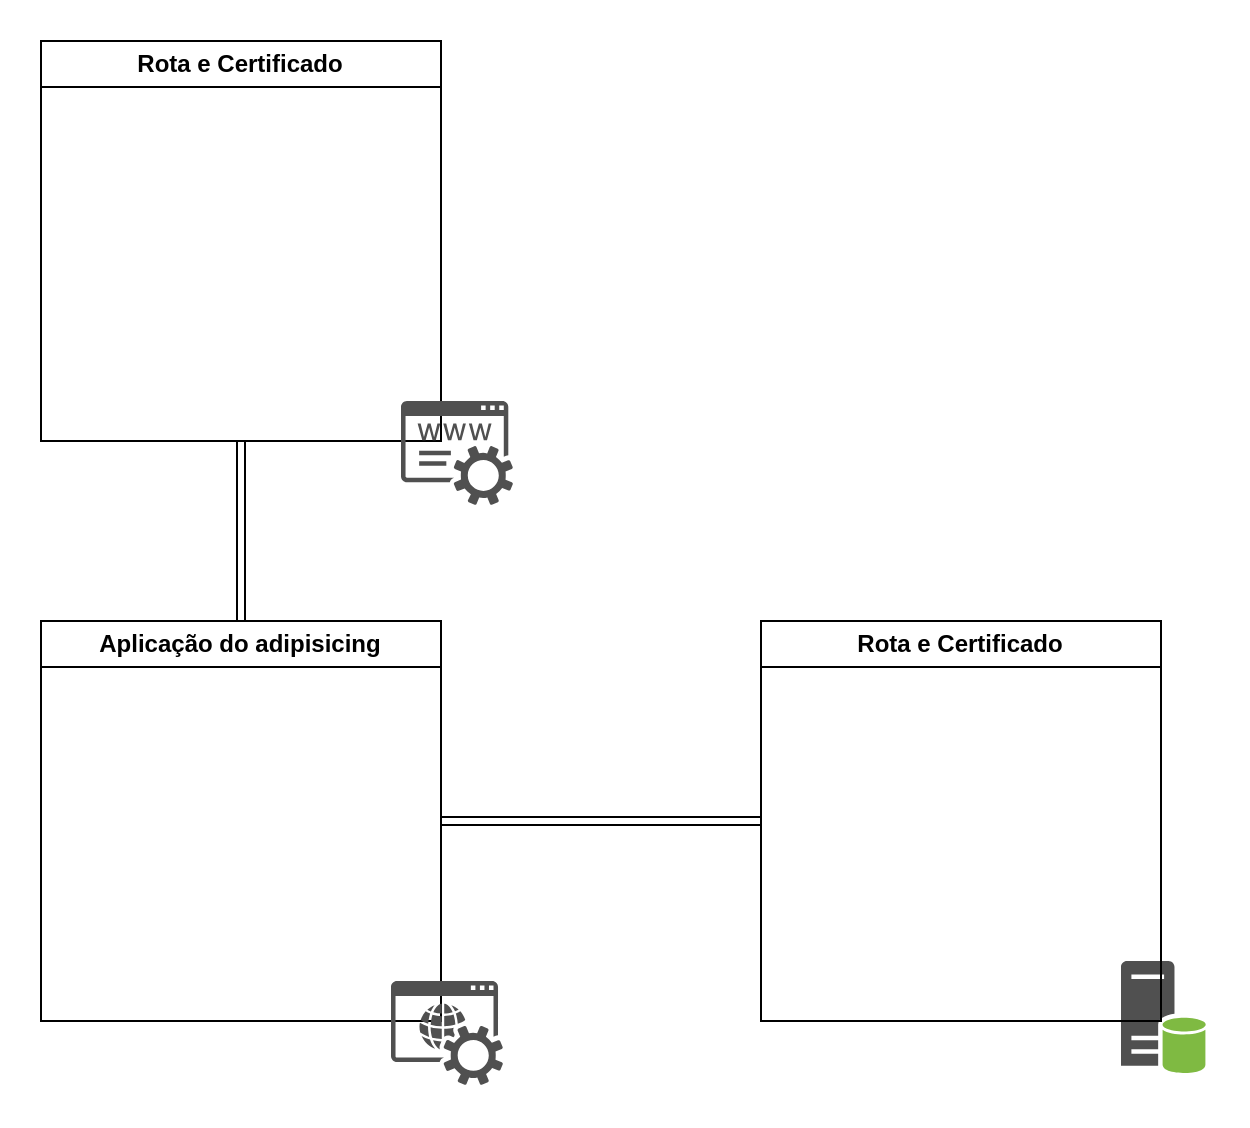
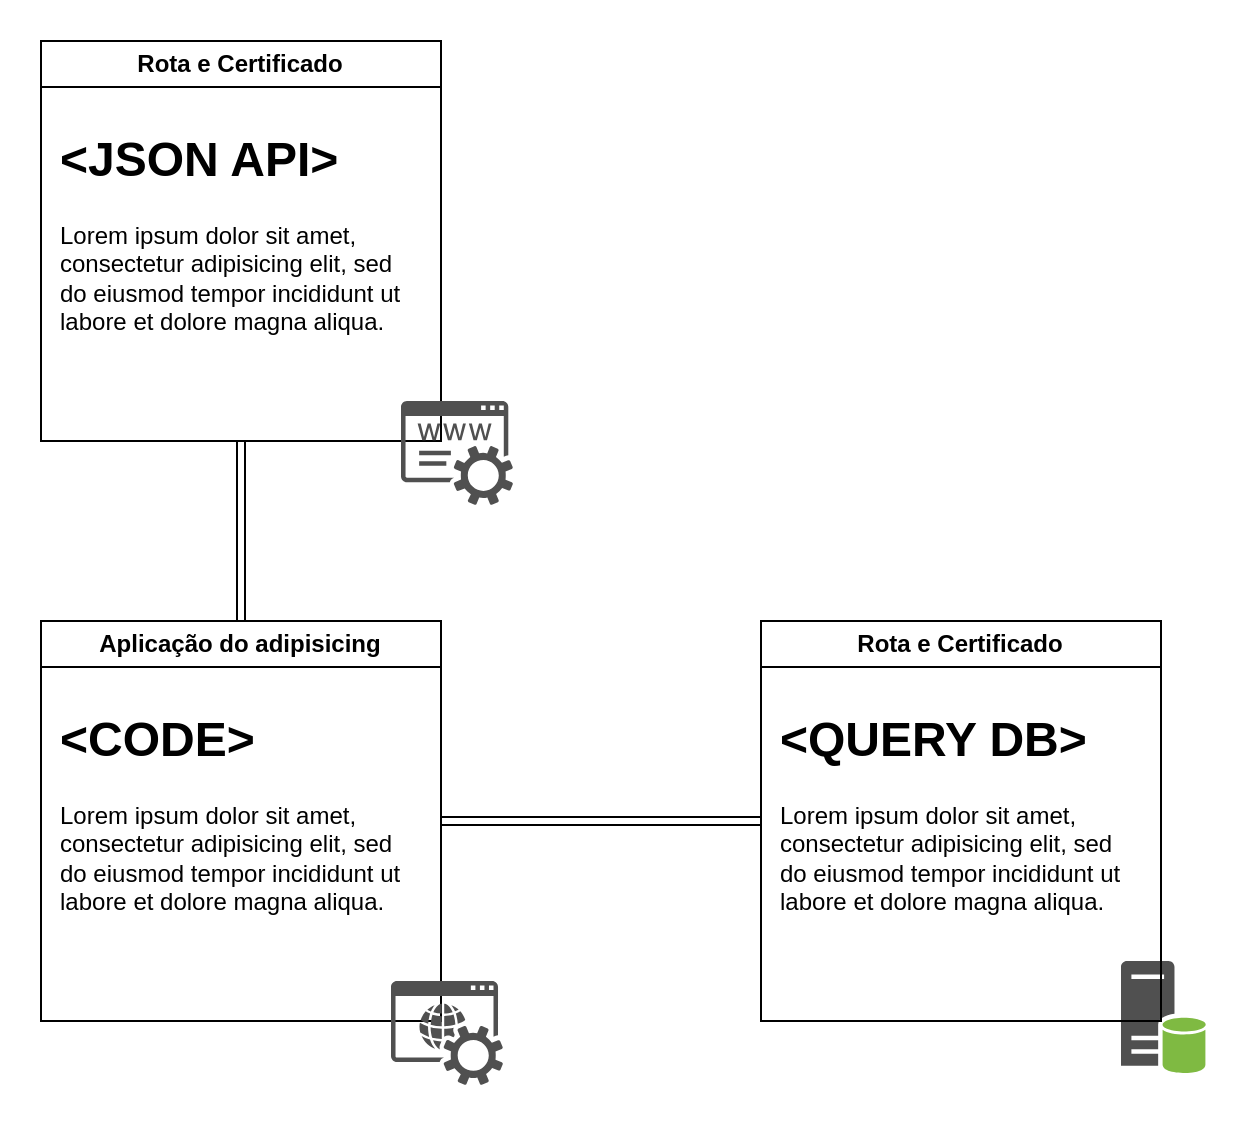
node "<JSON API>Lorem ipsum dolor sit amet, consectetur adipisicing elit, sed do eiusmod tempor incididunt ut labore et dolore magna aliqua.": added
node "<CODE>Lorem ipsum dolor sit amet, consectetur adipisicing elit, sed do eiusmod tempor incididunt ut labore et dolore magna aliqua.": added
node "<QUERY DB>Lorem ipsum dolor sit amet, consectetur adipisicing elit, sed do eiusmod tempor incididunt ut labore et dolore magna aliqua.": added
